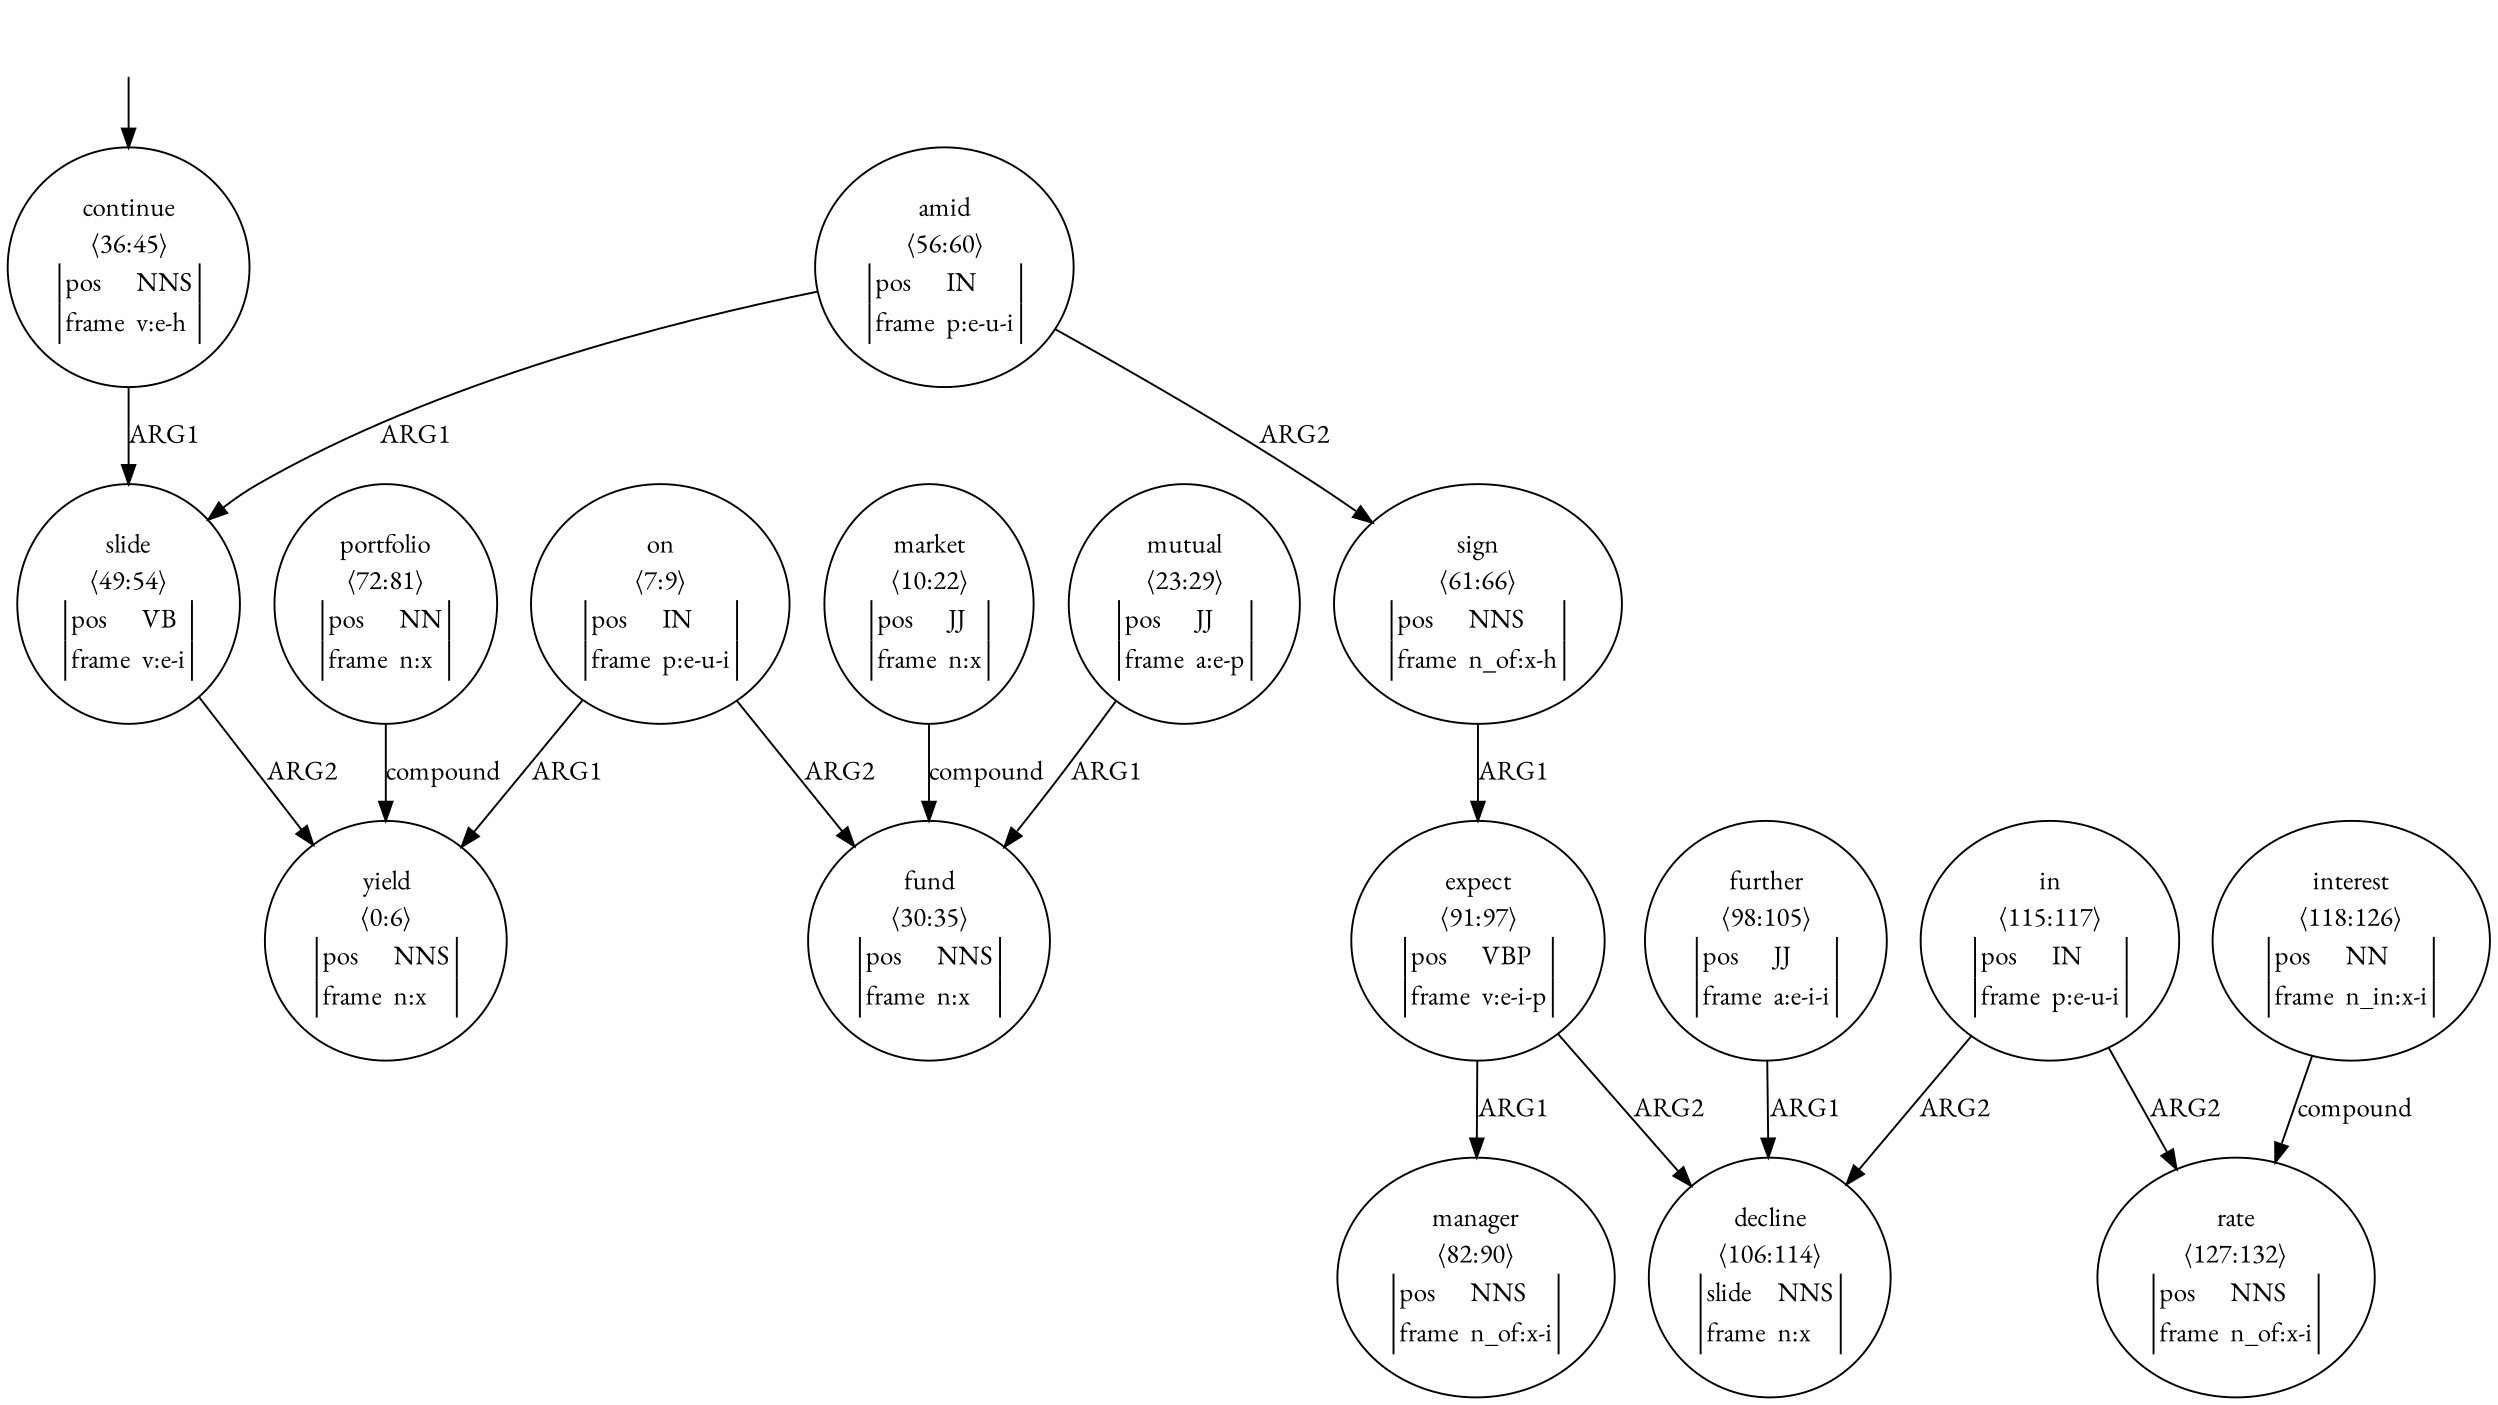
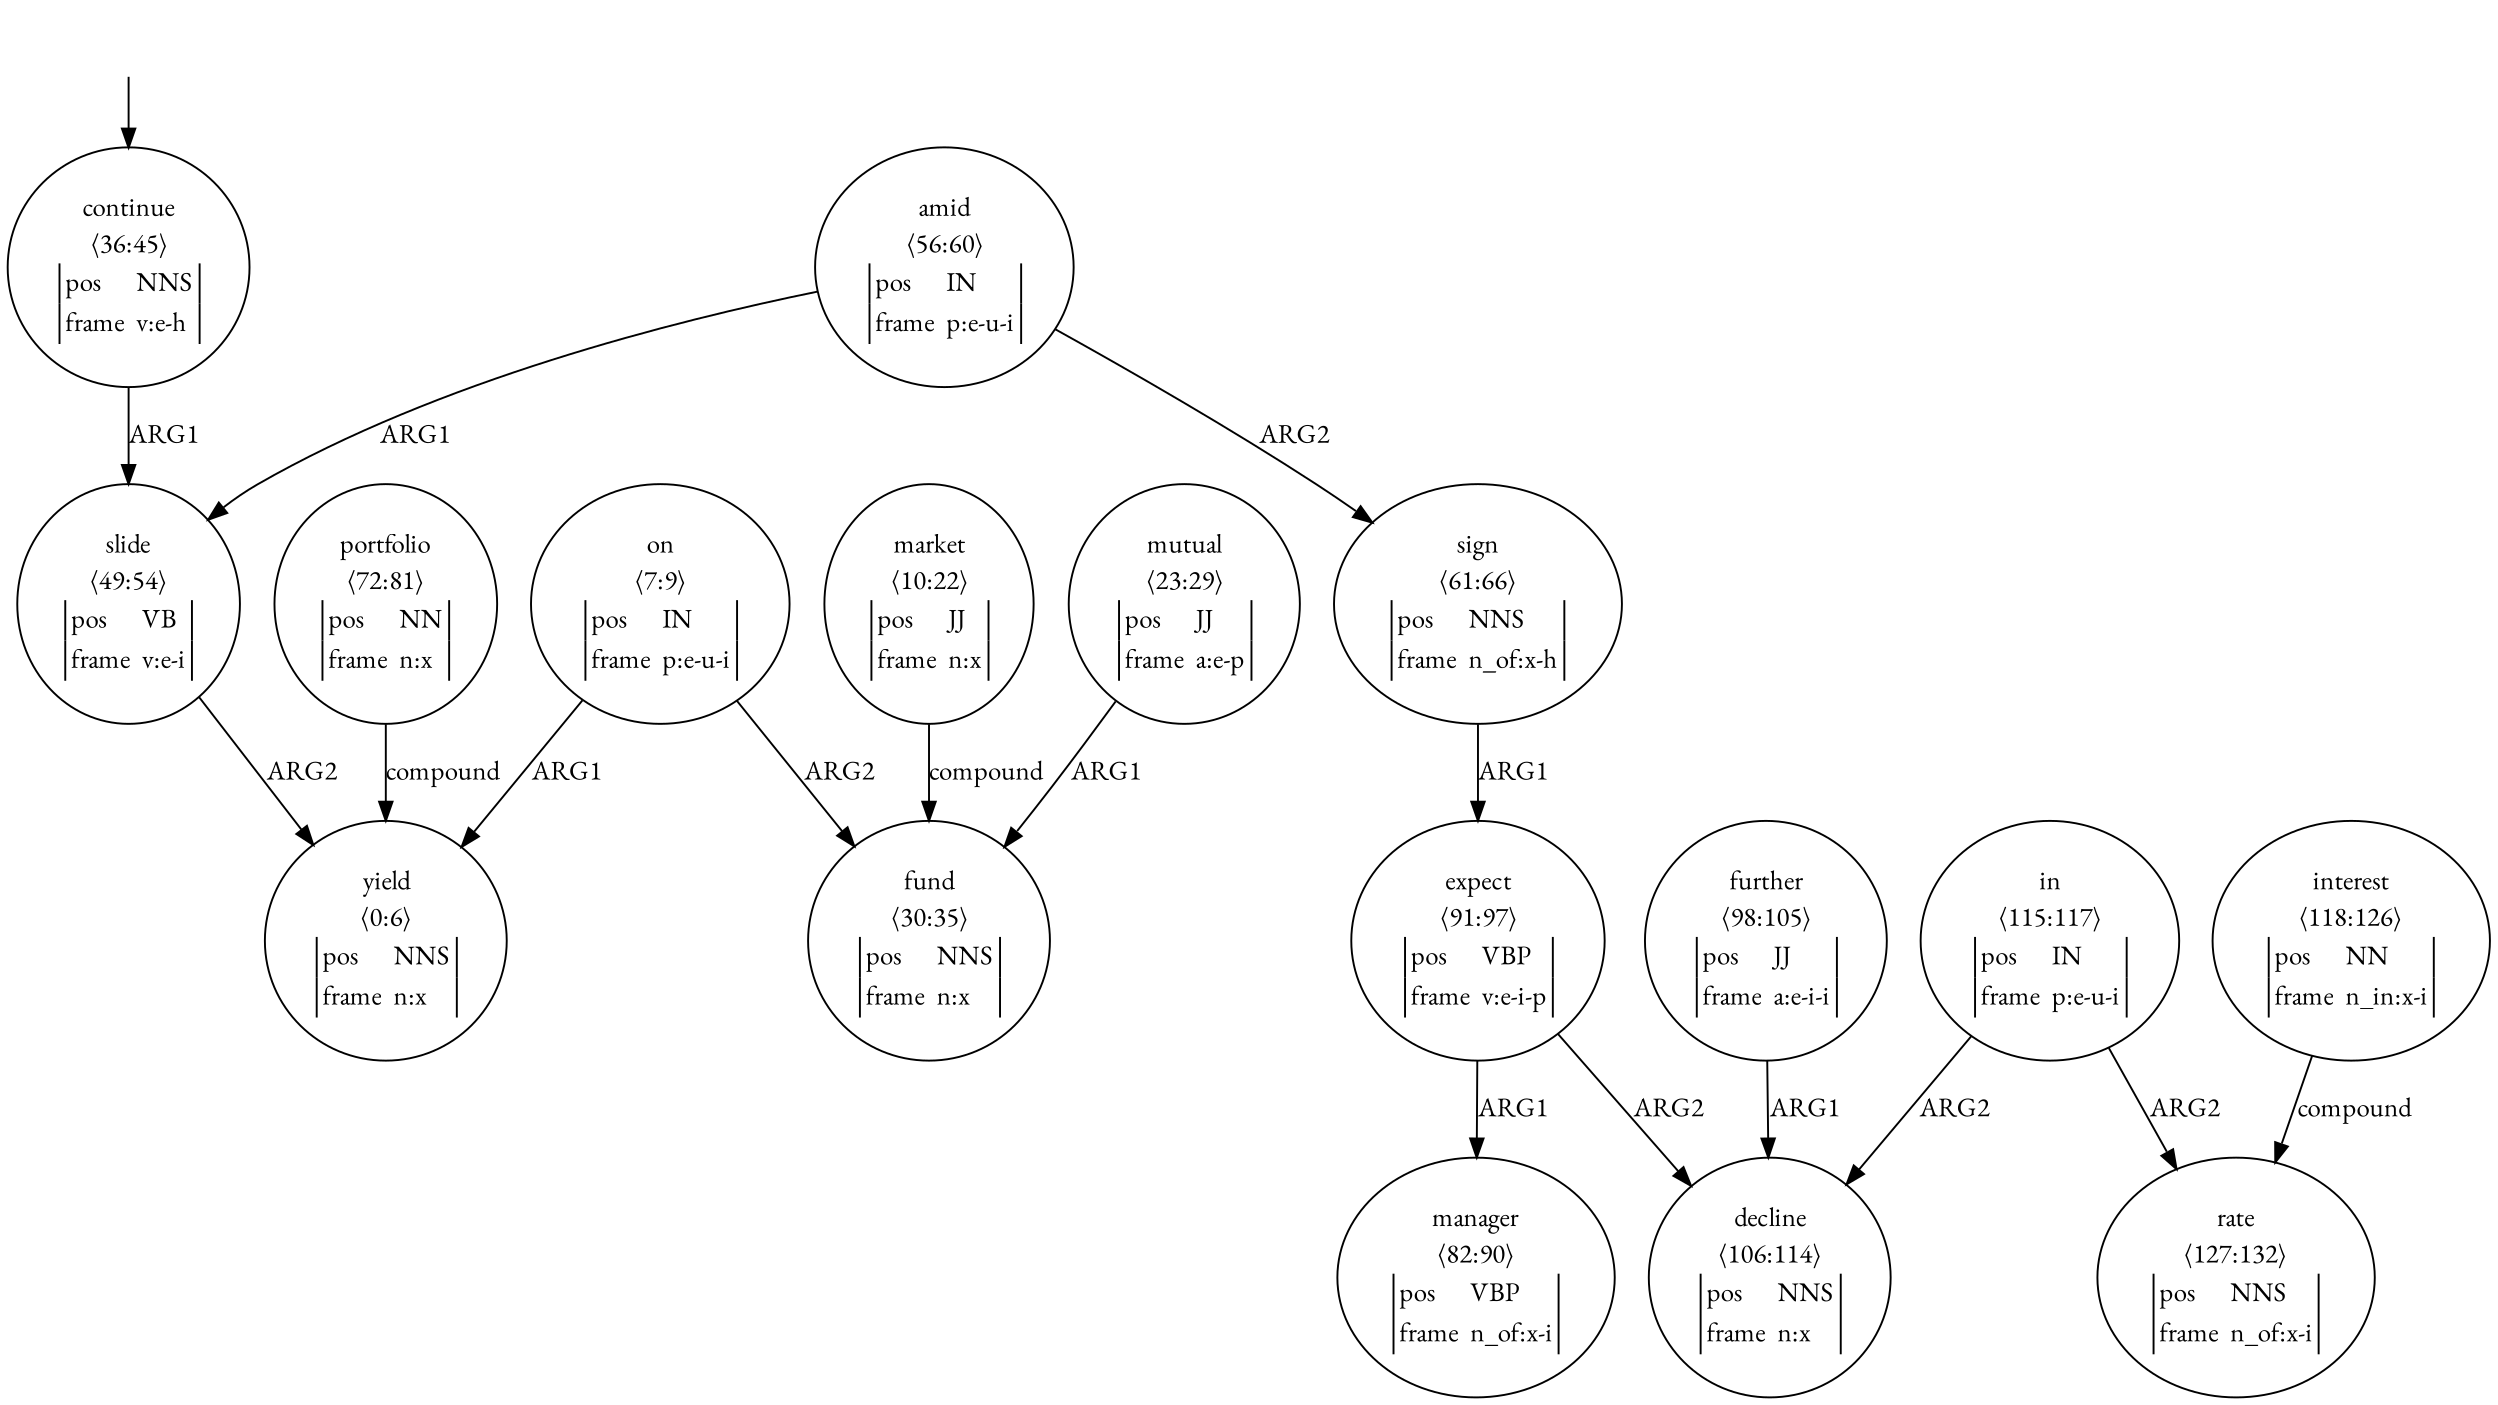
node "manager": text "NNS" -> "VBP"
node "decline": text "slide" -> "pos"
